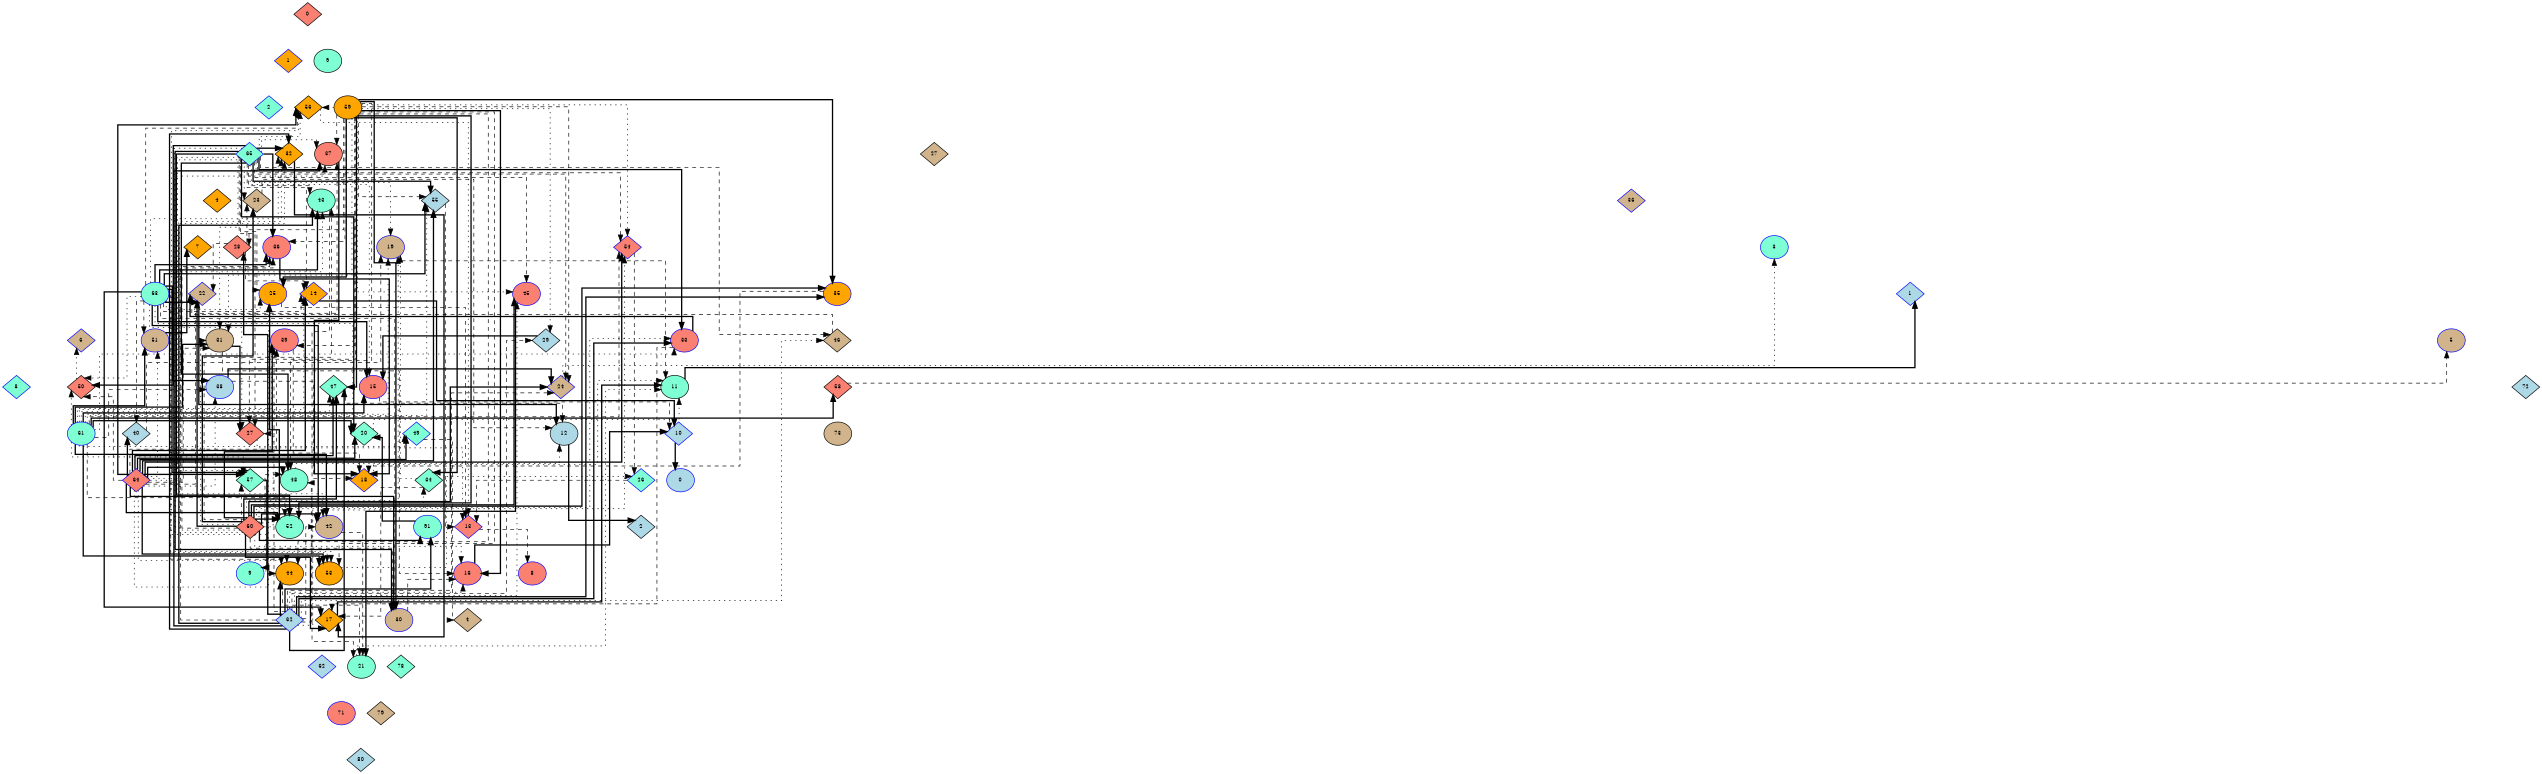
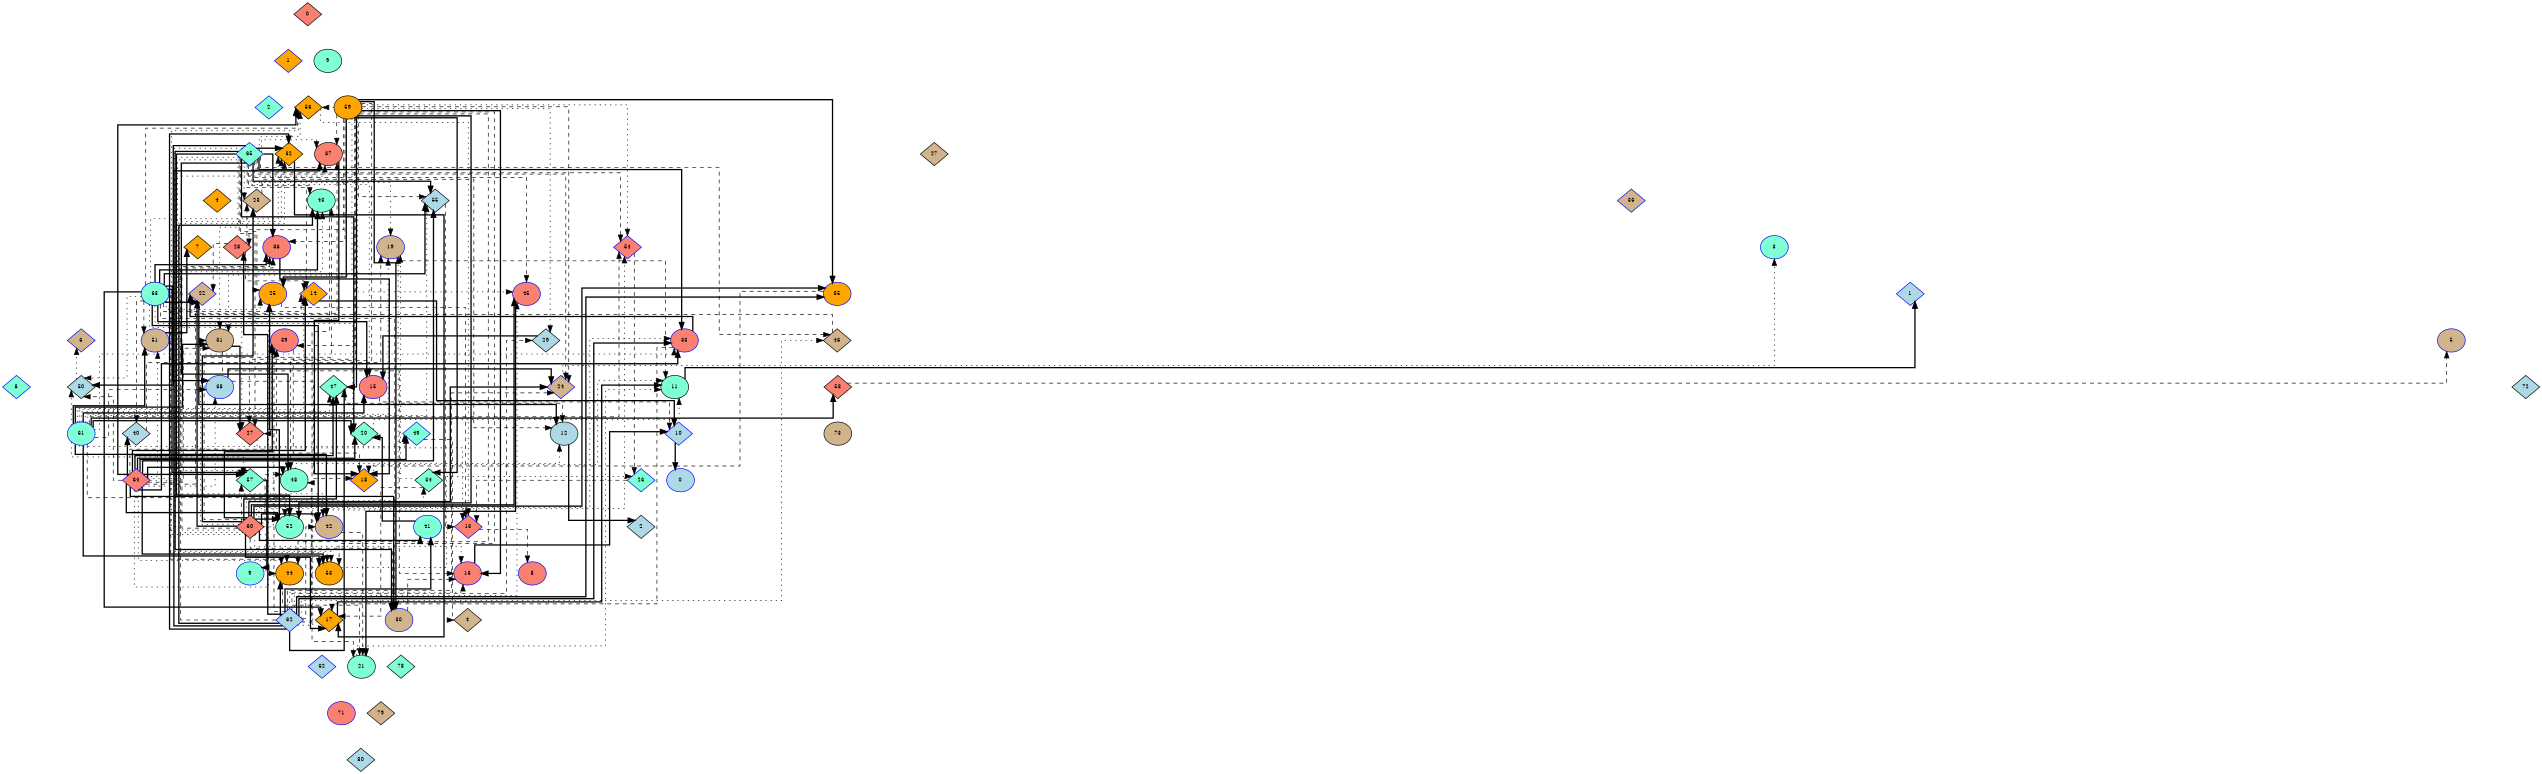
node "50": fillcolor salmon -> lightblue
edge "64" -> "54": now "64" -> "33"
node "91": label "91" -> "41"
